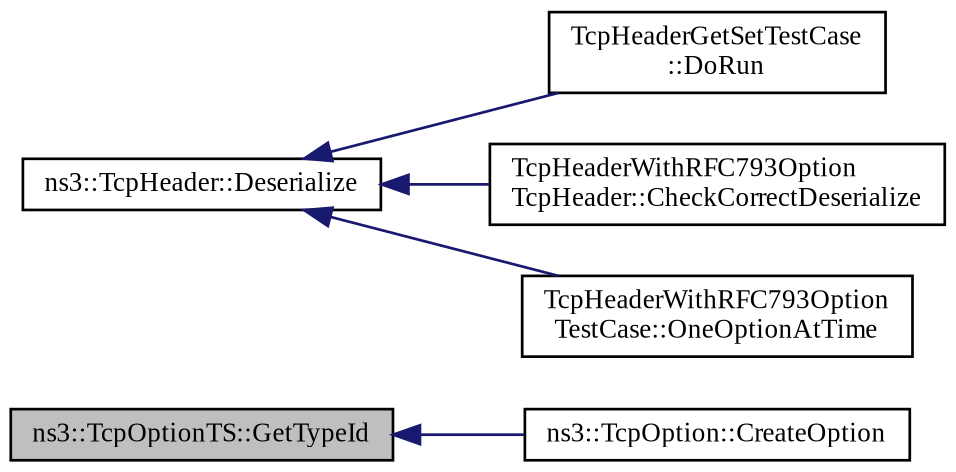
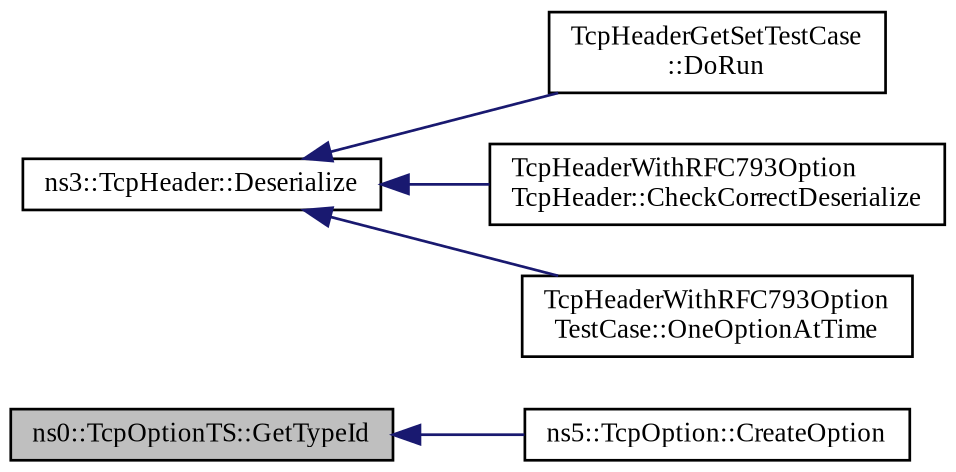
node "ns3::TcpOptionTS::GetTypeId": label "ns3::TcpOptionTS::GetTypeId" -> "ns0::TcpOptionTS::GetTypeId"
node "ns3::TcpOption::CreateOption": label "ns3::TcpOption::CreateOption" -> "ns5::TcpOption::CreateOption"
